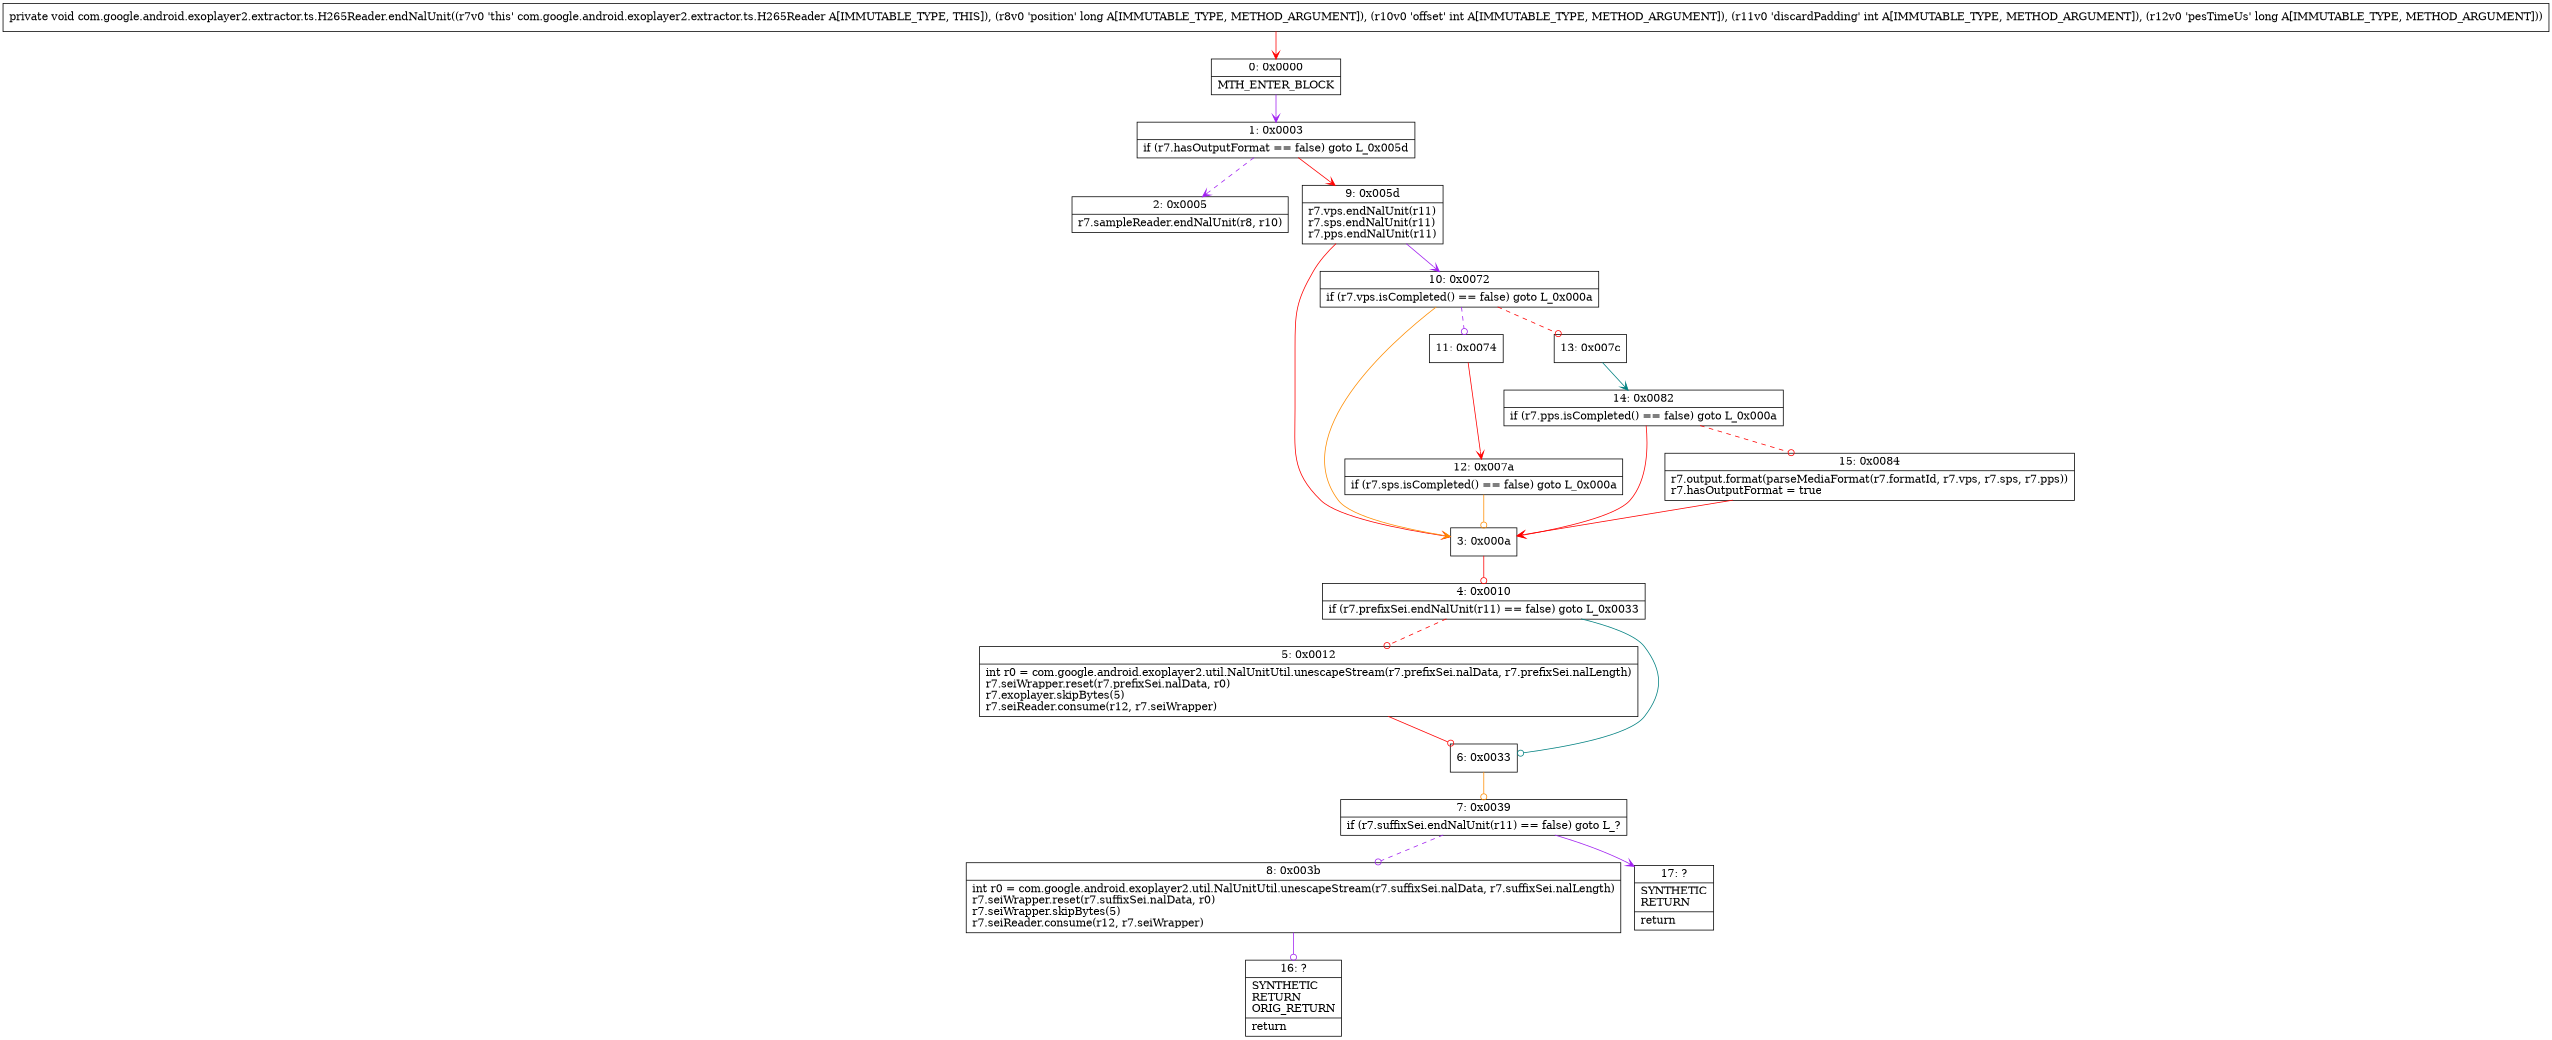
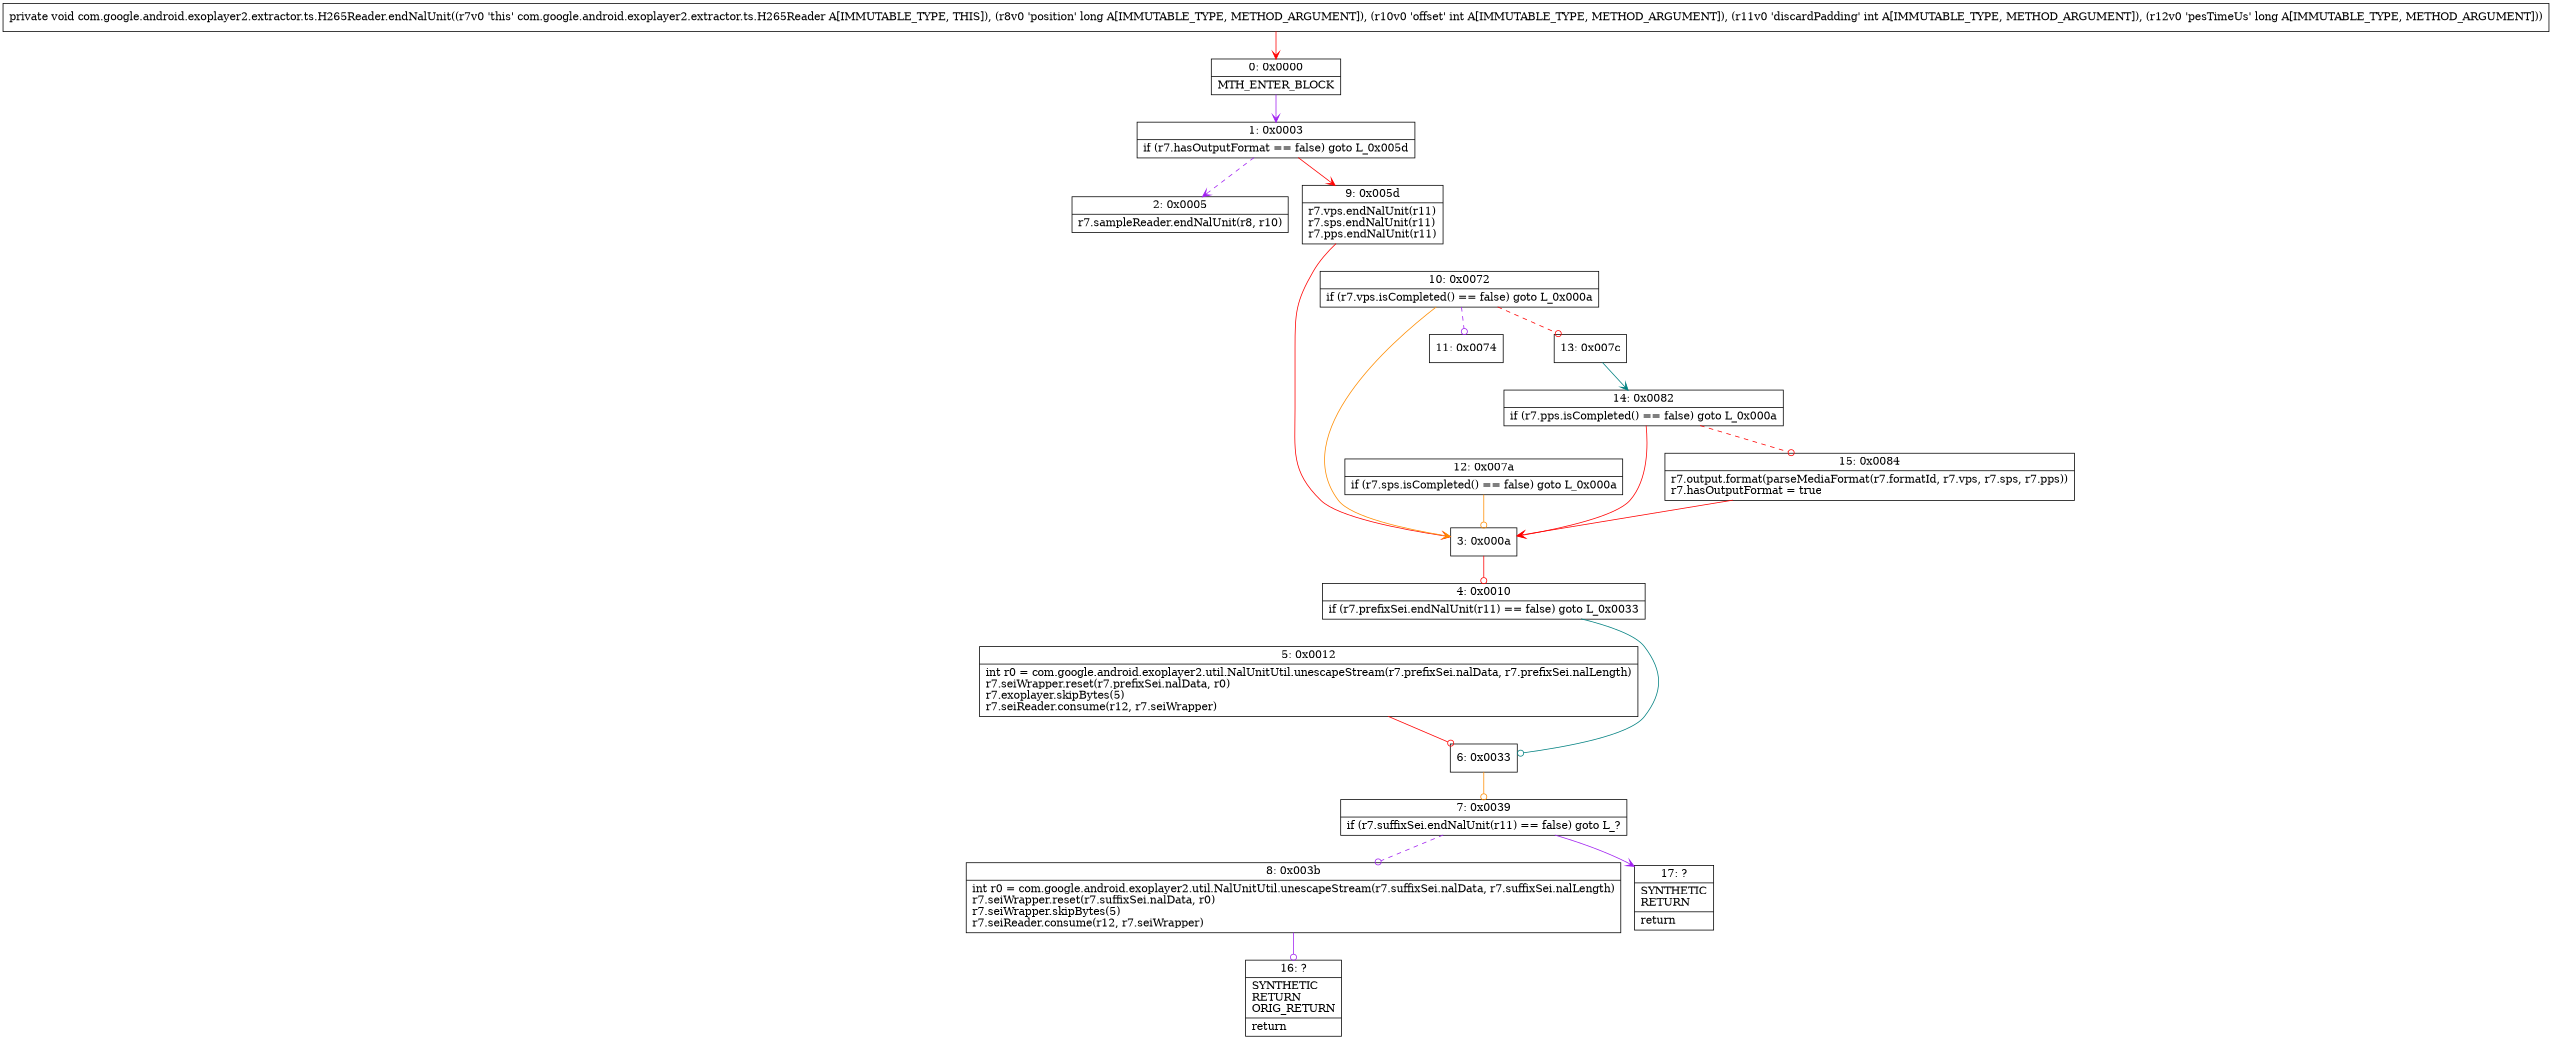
edge "9: 0x005d" -> "10: 0x0072": removed
edge "11: 0x0074" -> "12: 0x007a": removed
edge "4: 0x0010" -> "5: 0x0012": removed
